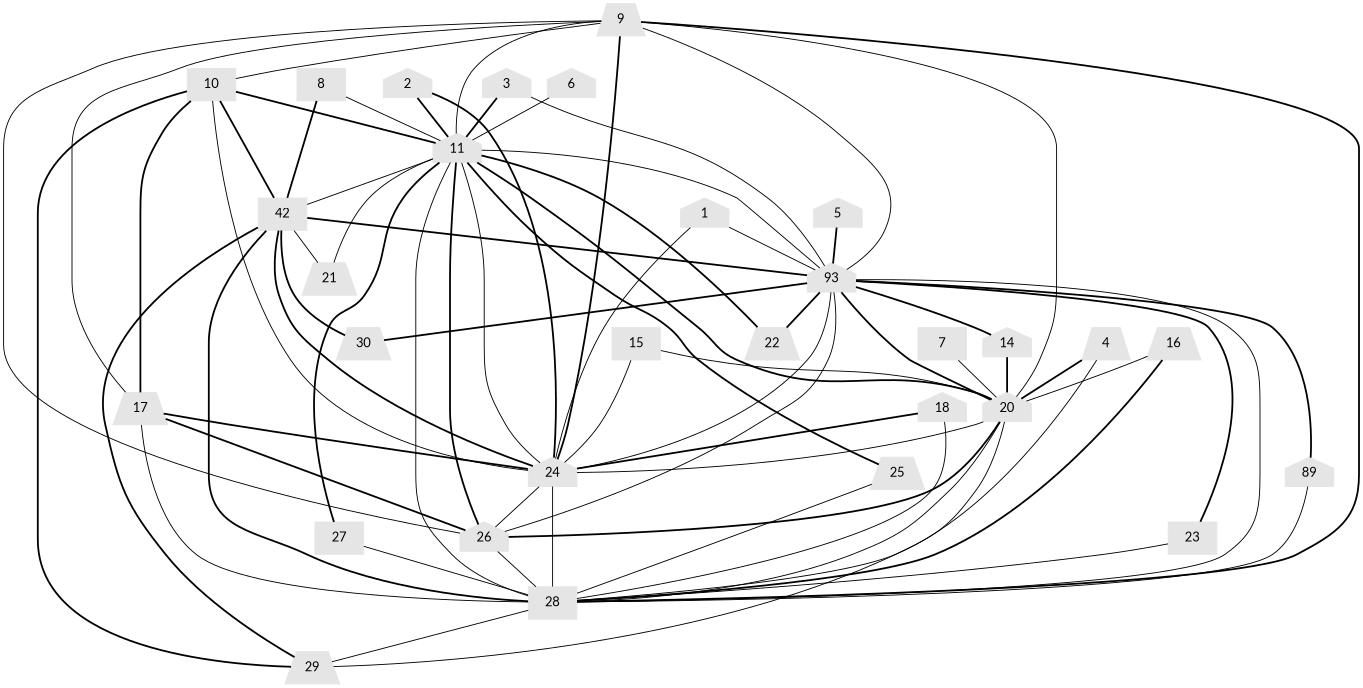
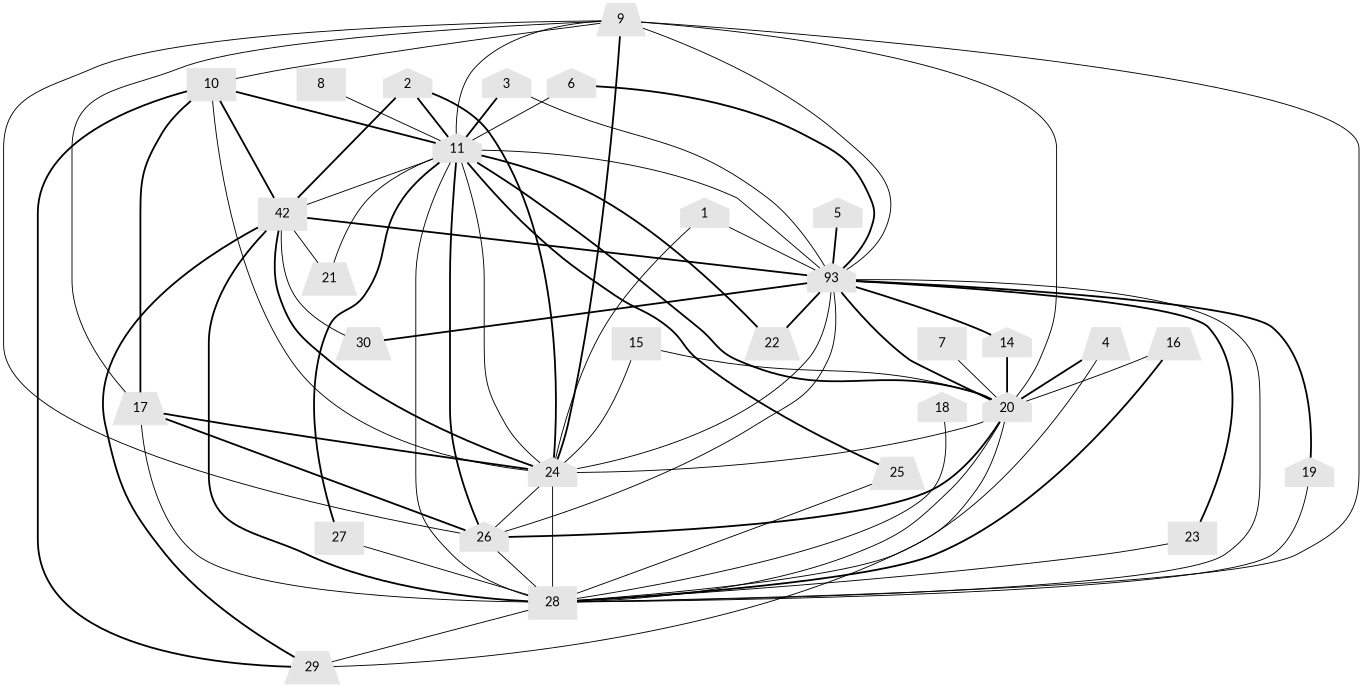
edge "6" -- "93": added
edge "8" -- "42": now "2" -- "42"
edge "42" -- "30": style bold -> solid
edge "9" -- "28": style bold -> solid
edge "18" -- "24": removed
node "89": label "89" -> "19"
